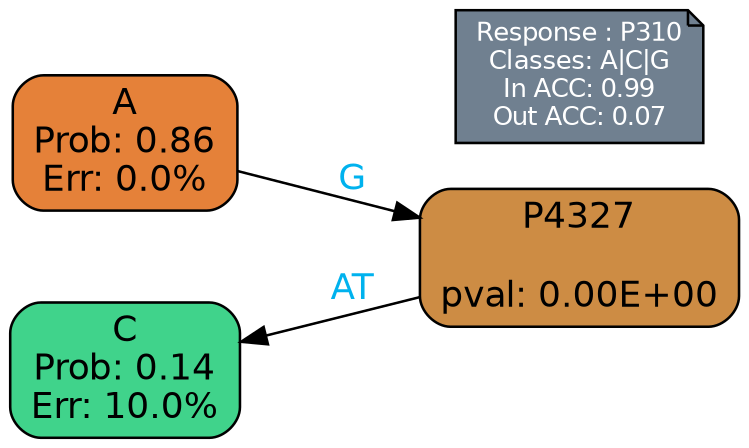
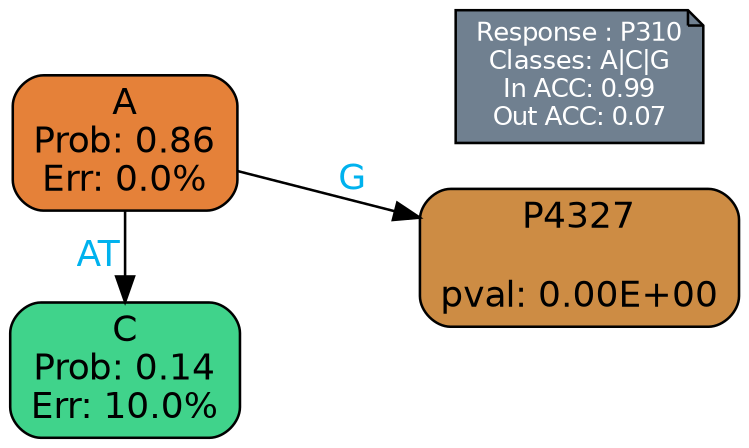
edge "P4327 pval: 0.00E+00" -> "C Prob: 0.14 Err: 10.0%": now "A Prob: 0.86 Err: 0.0%" -> "C Prob: 0.14 Err: 10.0%"
